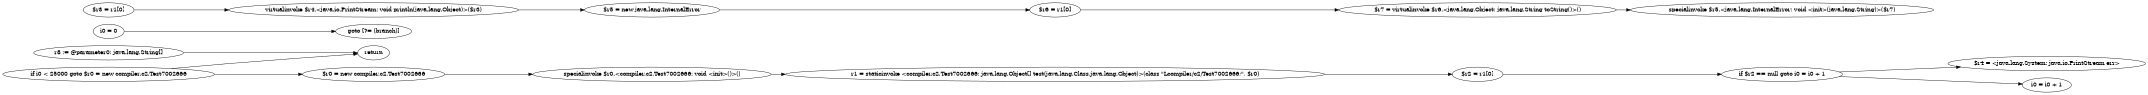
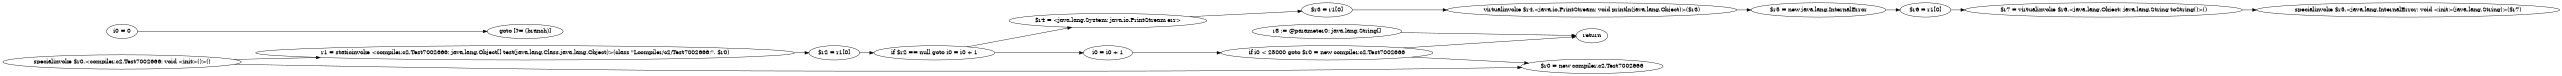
edge "$r4 = <java.lang.System: java.io.PrintStream err>" -> "$r3 = r1[0]": added
edge "i0 = i0 + 1" -> "if i0 < 25000 goto $r0 = new compiler.c2.Test7002666": added
edge "$r0 = new compiler.c2.Test7002666" -> "specialinvoke $r0.<compiler.c2.Test7002666: void <init>()>()": reversed
